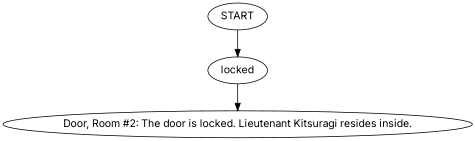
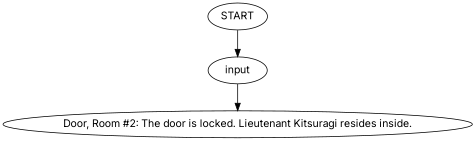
node "locked": label "locked" -> "input"
